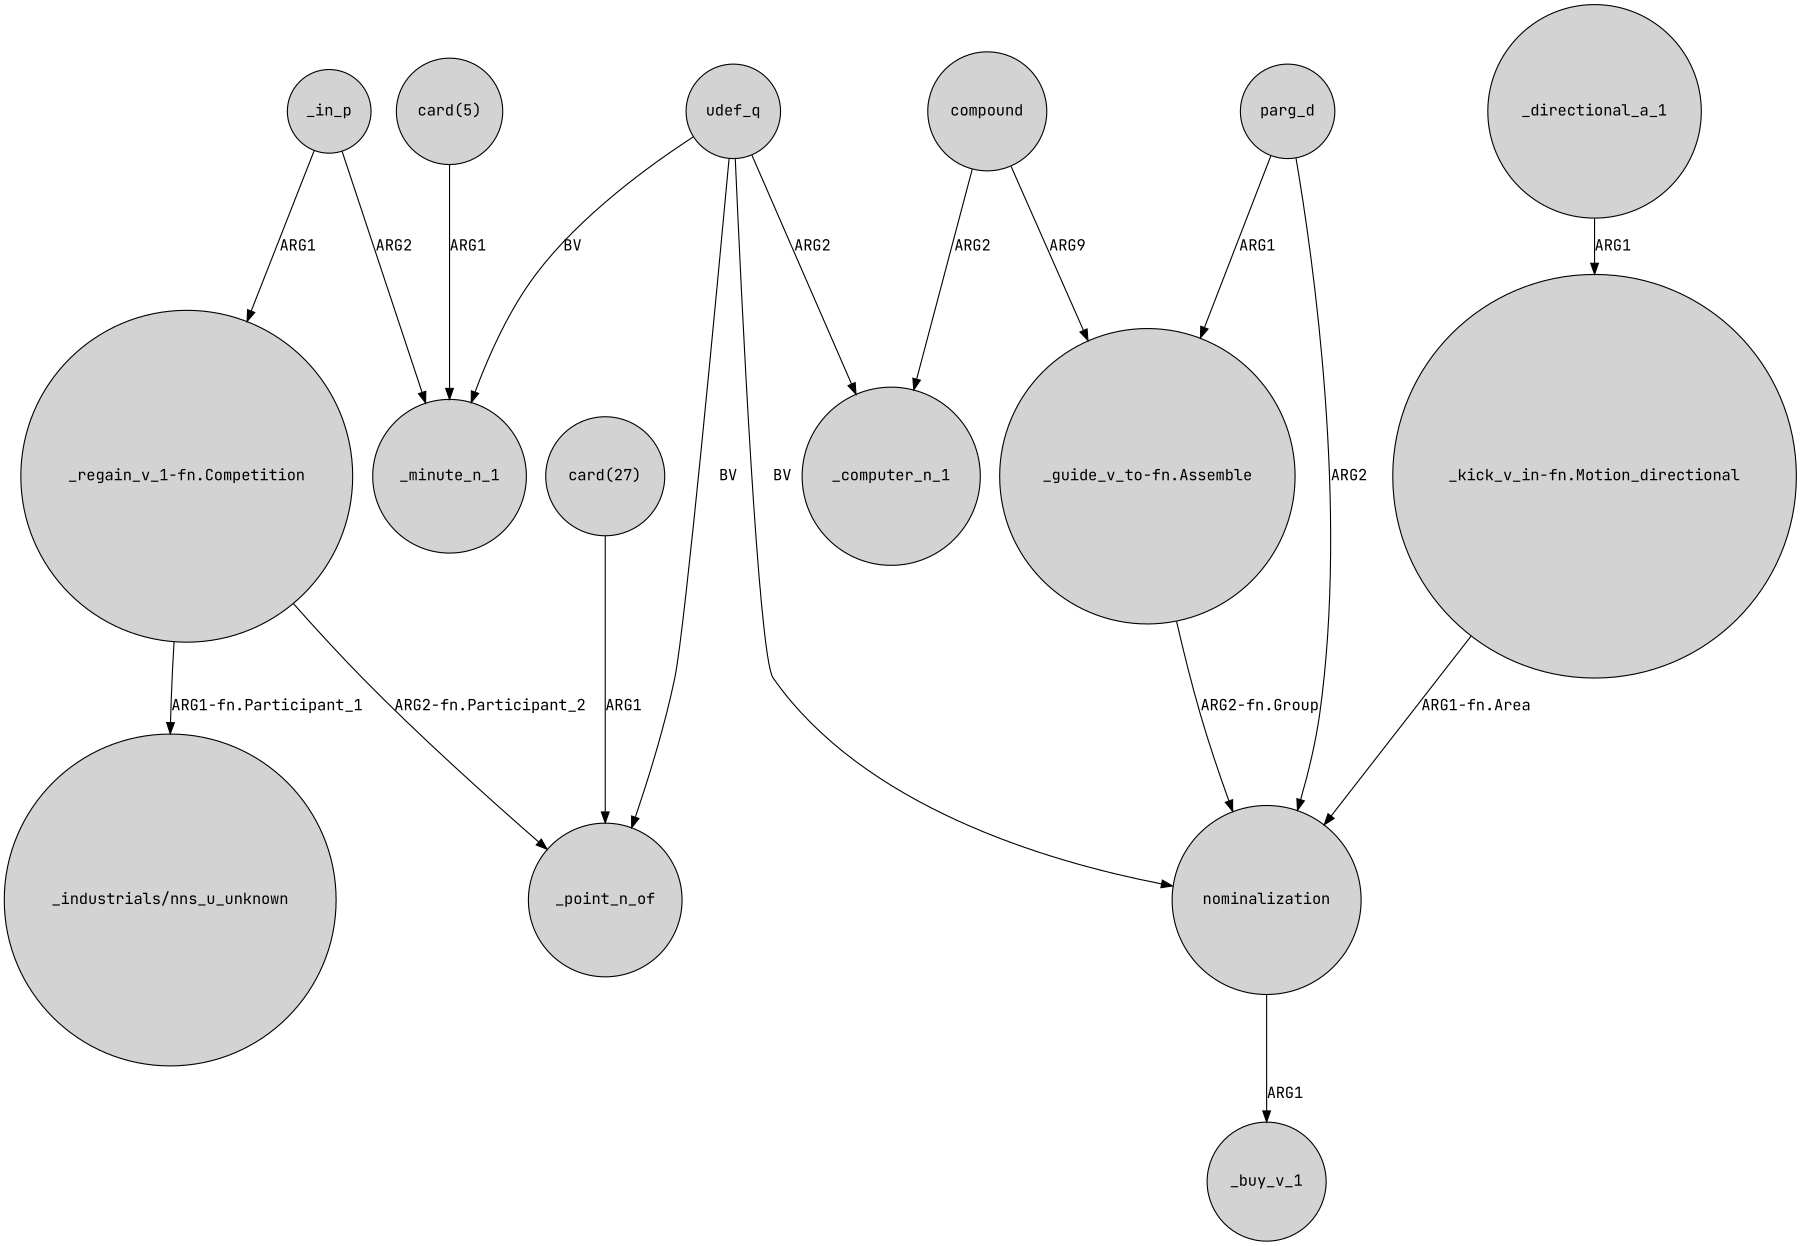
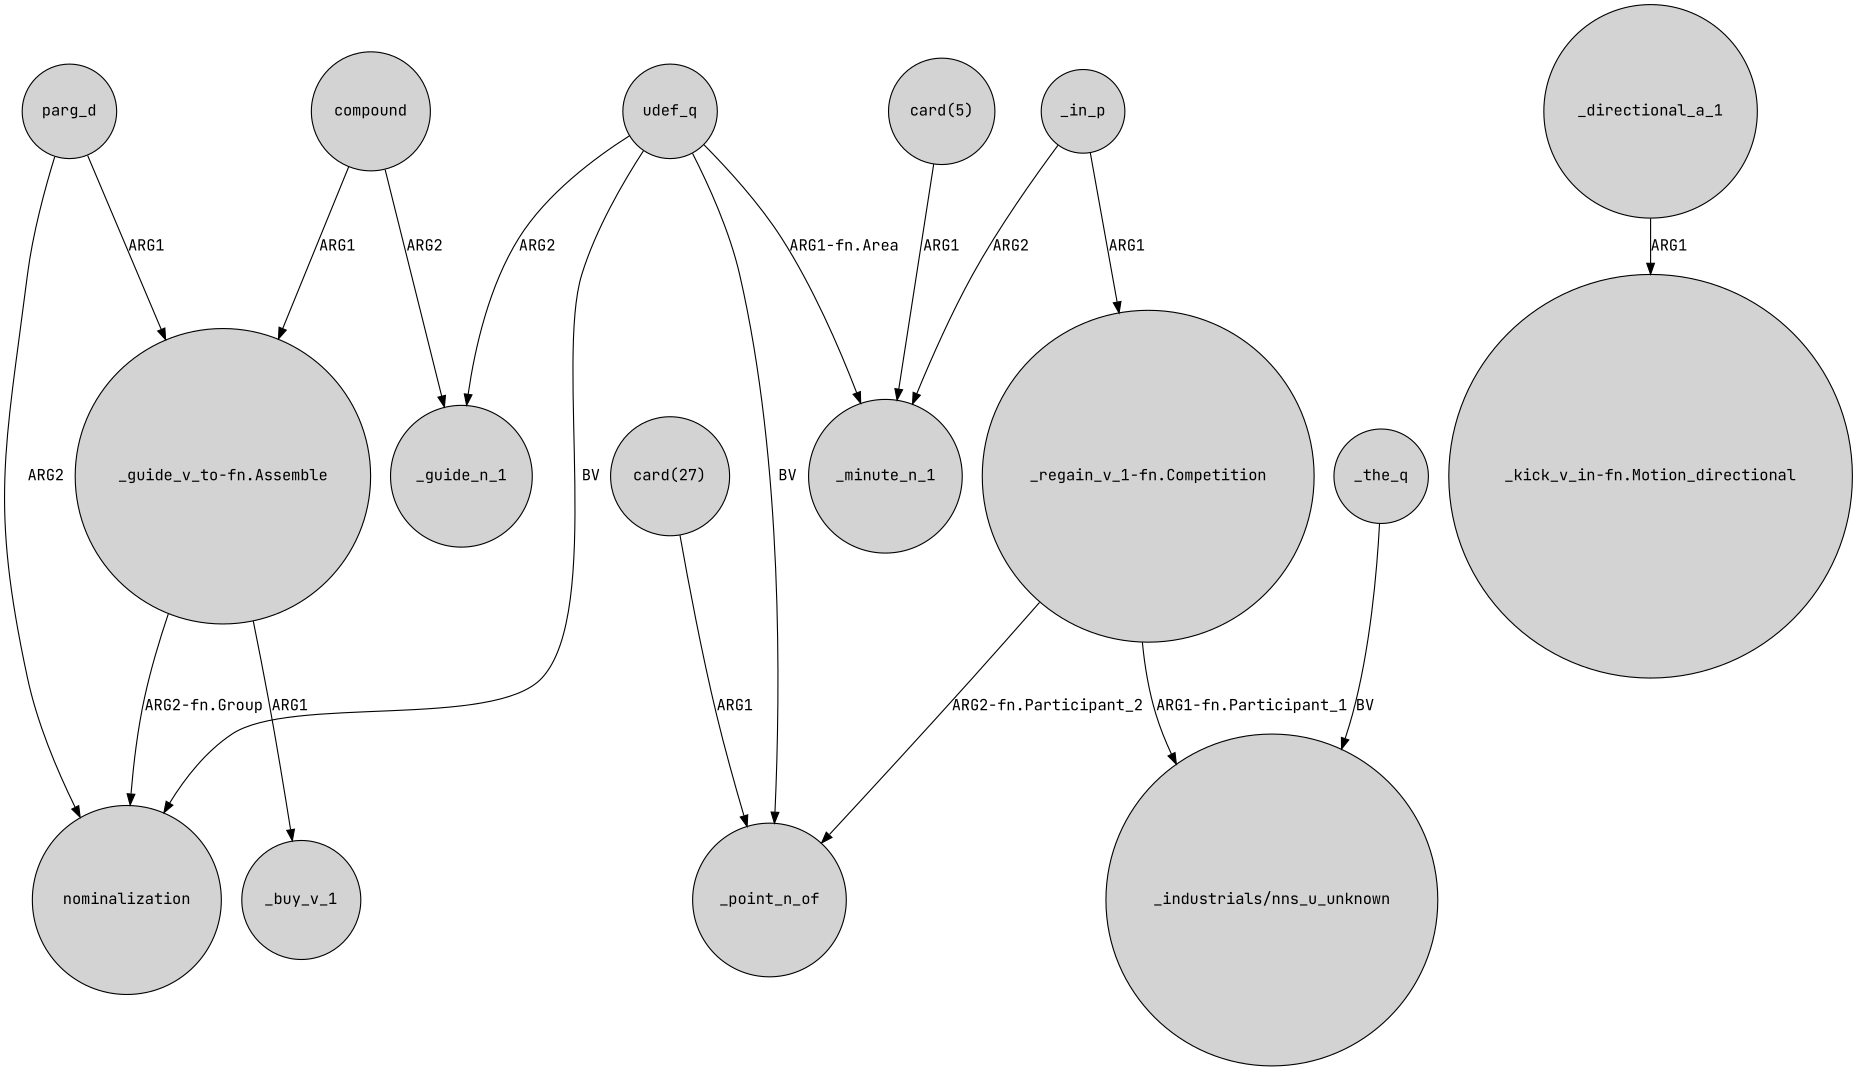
edge "udef_q" -> "_minute_n_1": label "BV" -> "ARG1-fn.Area"
edge "compound" -> "_guide_v_to-fn.Assemble": label "ARG9" -> "ARG1"
node "_computer_n_1": label "_computer_n_1" -> "_guide_n_1"
node "_the_q": added
edge "_kick_v_in-fn.Motion_directional" -> "nominalization": removed, label "ARG1-fn.Area"
edge "nominalization" -> "_buy_v_1": now "_guide_v_to-fn.Assemble" -> "_buy_v_1"
